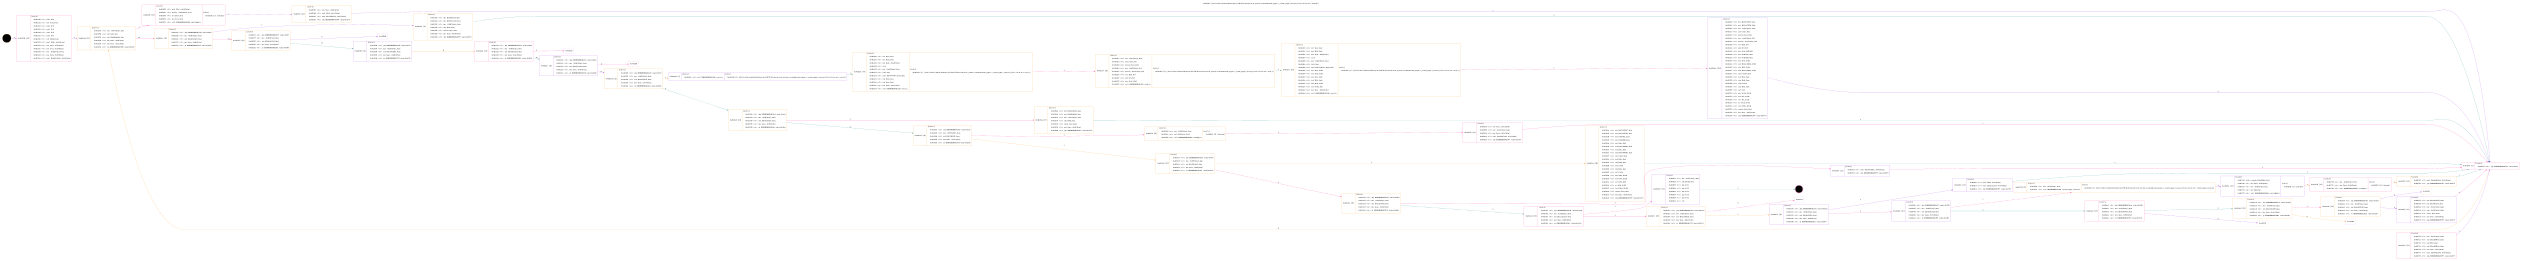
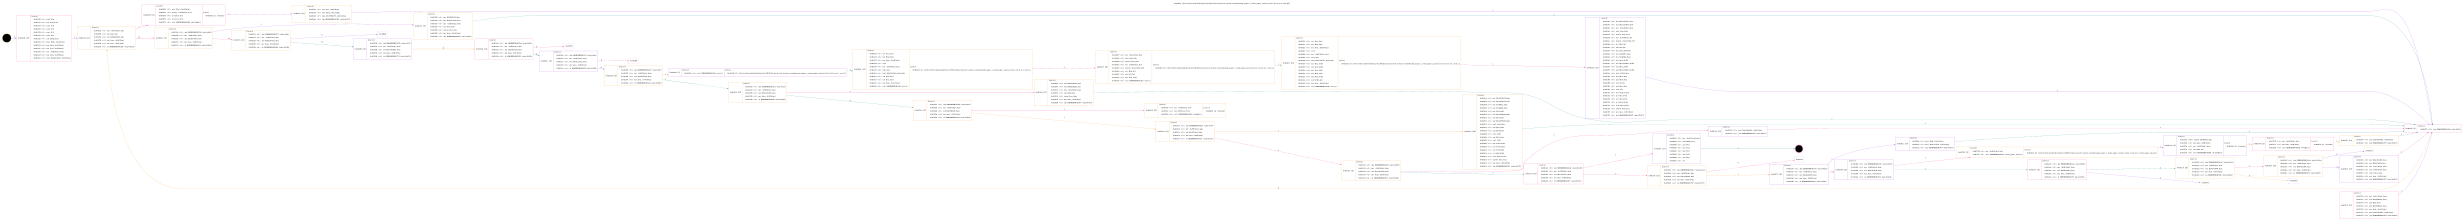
node "0x401555 [21]": removed
